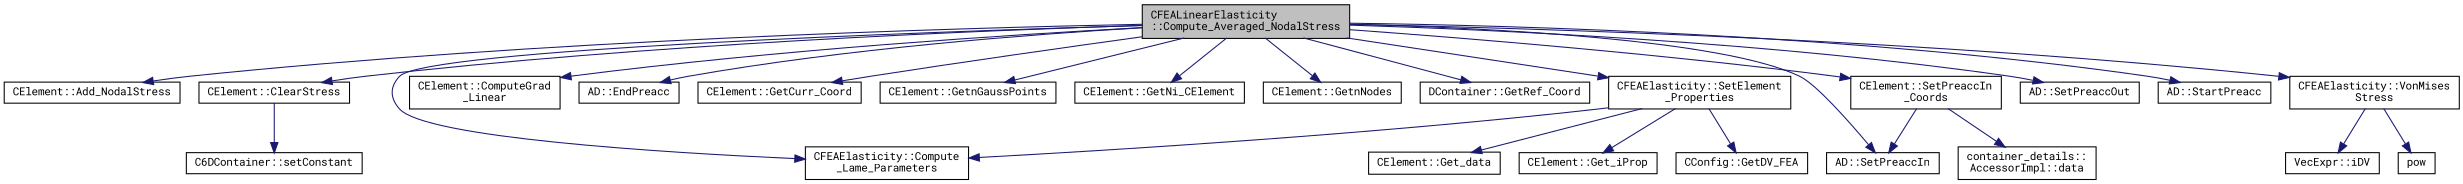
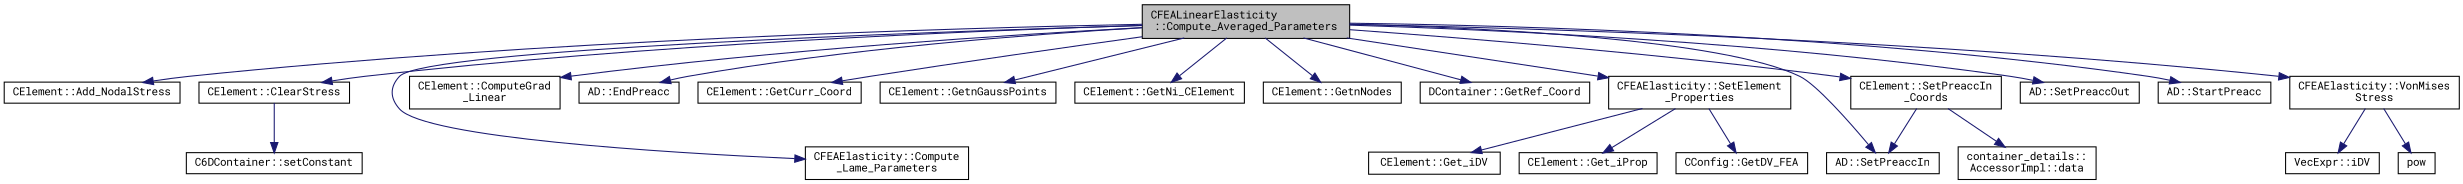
node "CFEALinearElasticity ::Compute_Averaged_NodalStress": label "CFEALinearElasticity ::Compute_Averaged_NodalStress" -> "CFEALinearElasticity ::Compute_Averaged_Parameters"
edge "CFEAElasticity::SetElement _Properties" -> "CFEAElasticity::Compute _Lame_Parameters": removed
node "CElement::Get_data": label "CElement::Get_data" -> "CElement::Get_iDV"
